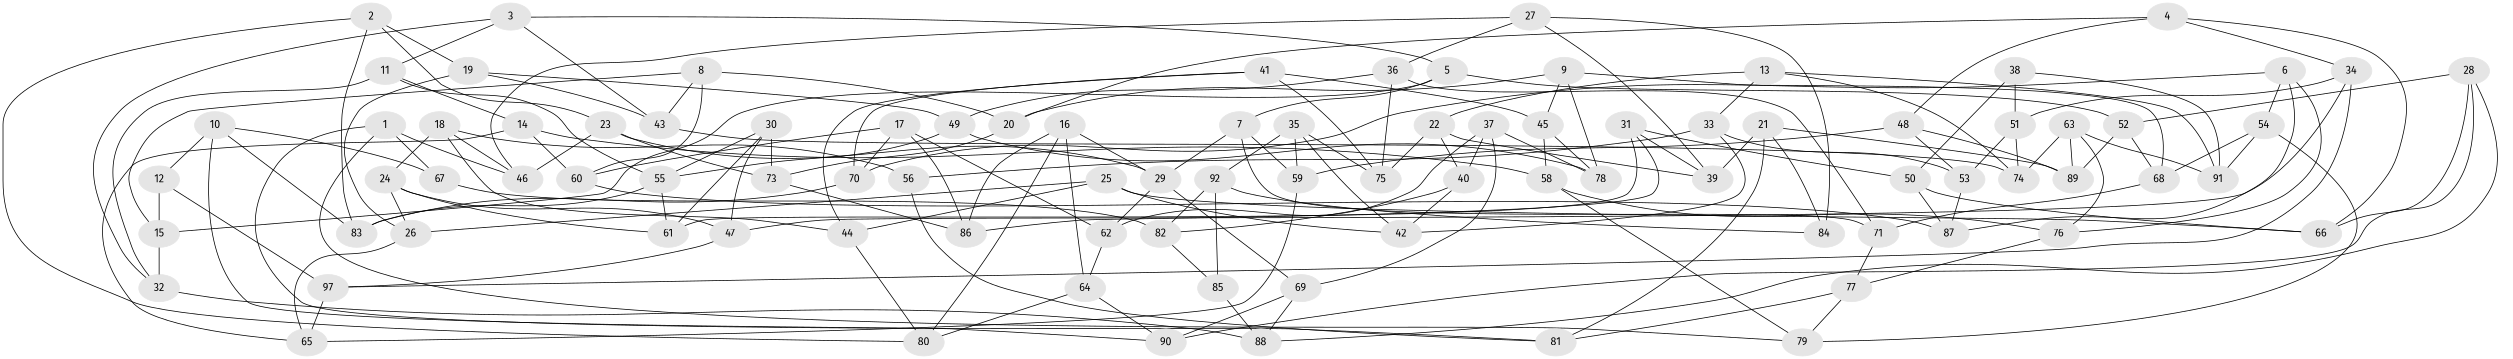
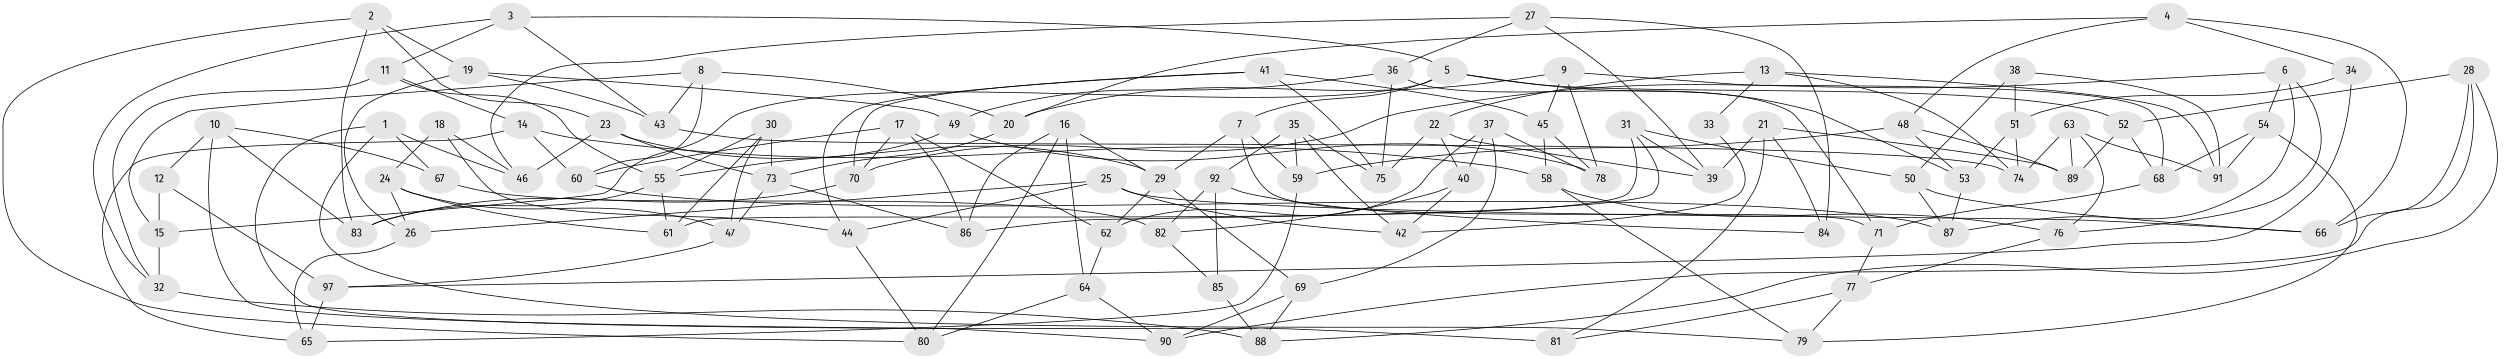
edge "33" -- "53": now "5" -- "53"
node "56": removed
edge "34" -- "47": now "73" -- "47"
